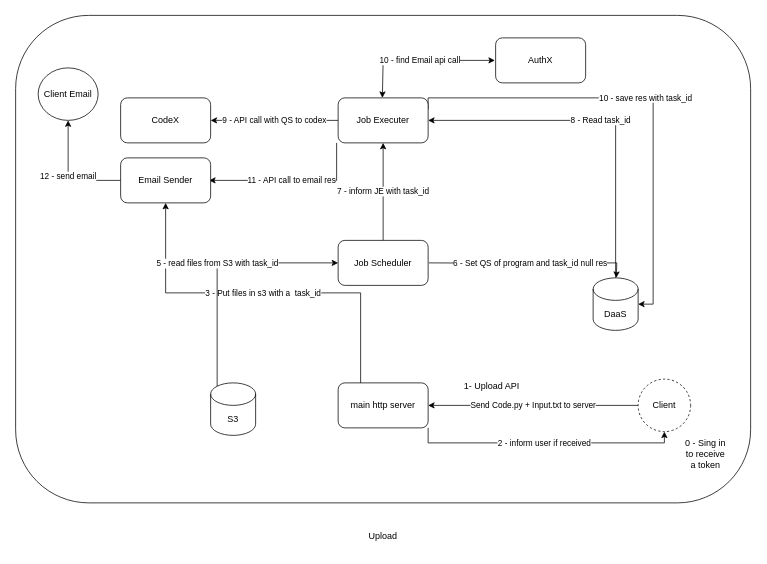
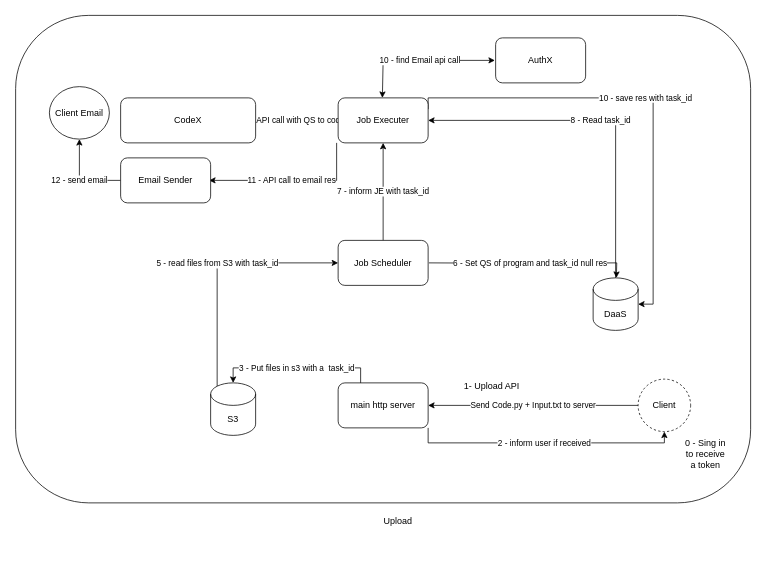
node "Client Email": moved (68, 94) -> (79, 113)
node "CodeX": size 90x45 -> 135x45
edge "main http server" -> "Email Sender": now "main http server" -> "S3"
node "Upload": moved (383, 537) -> (398, 522)
